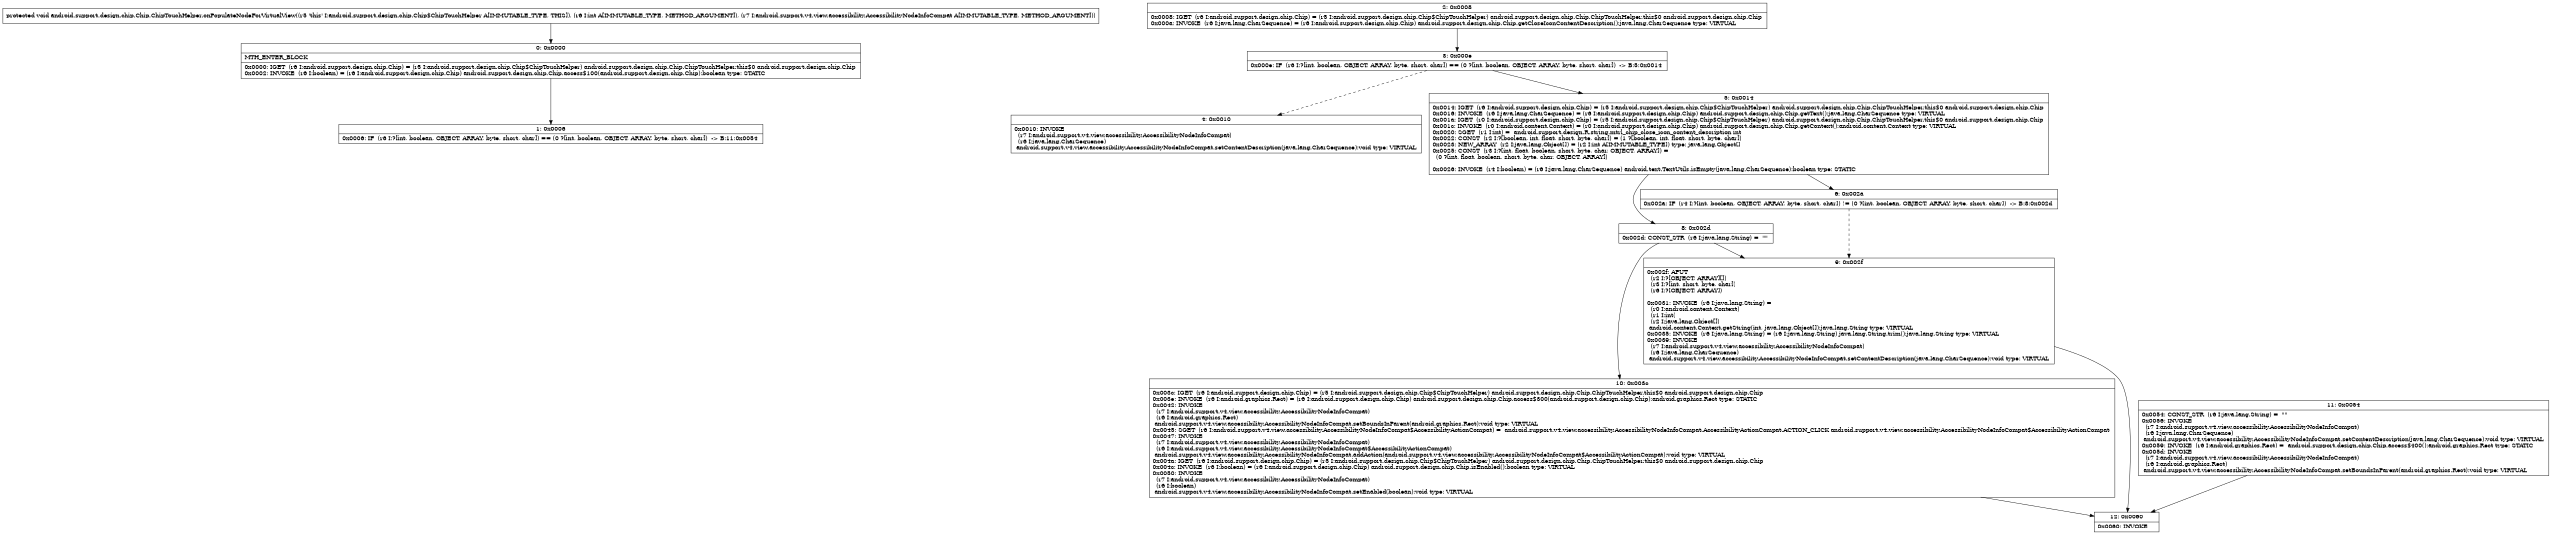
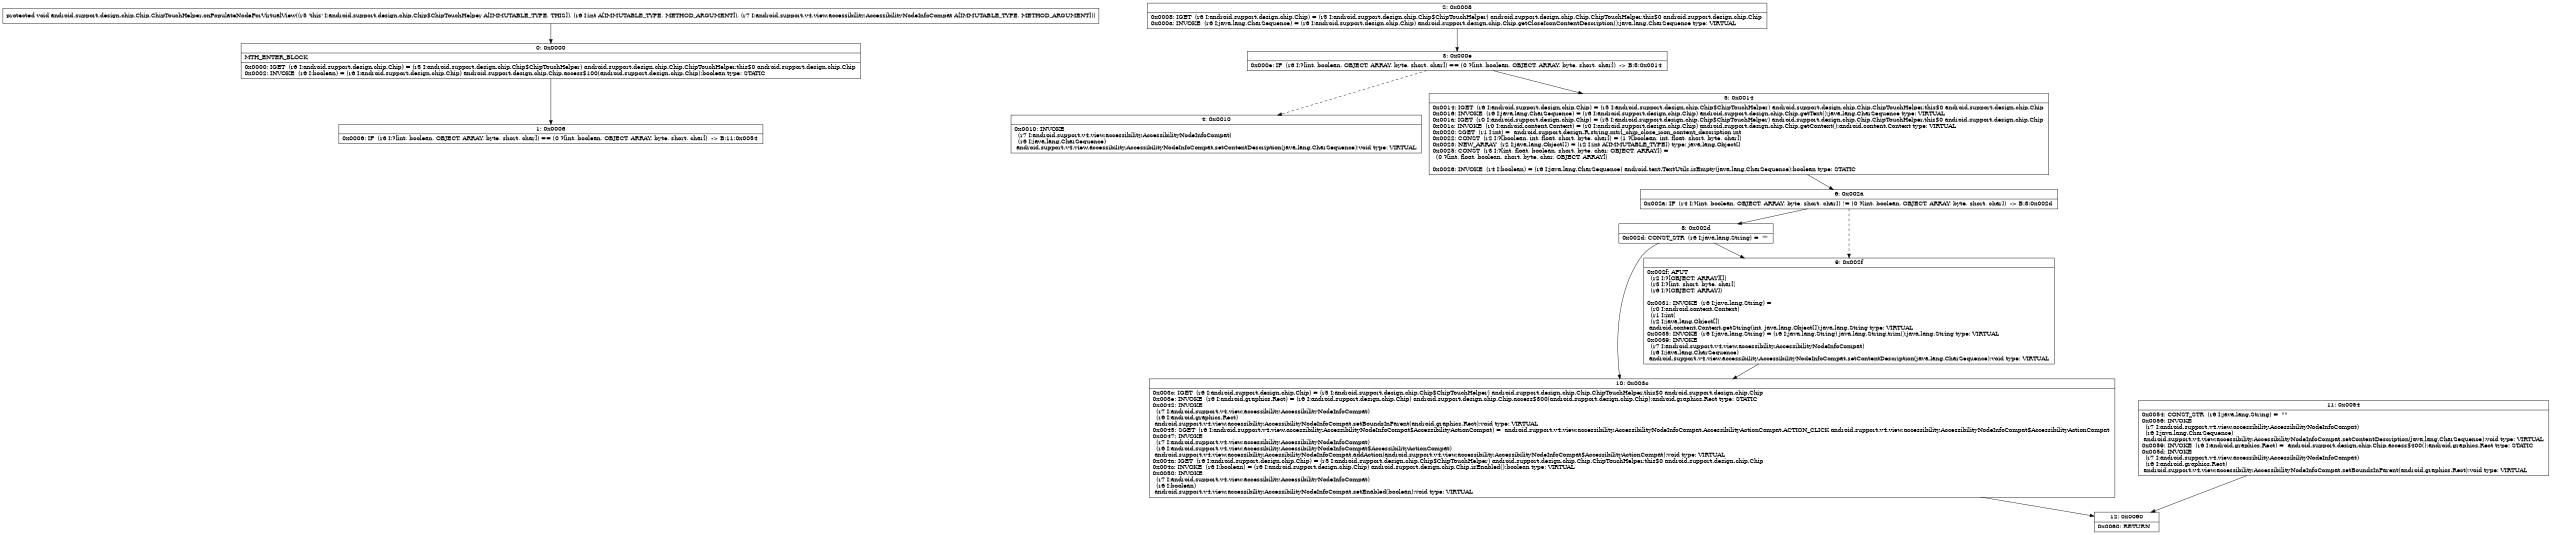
edge "5: 0x0014" -> "8: 0x002d": now "6: 0x002a" -> "8: 0x002d"
edge "9: 0x002f" -> "12: 0x0060": now "9: 0x002f" -> "10: 0x003c"
node "12: 0x0060": text "0x0060: INVOKE" -> "0x0060: RETURN"
